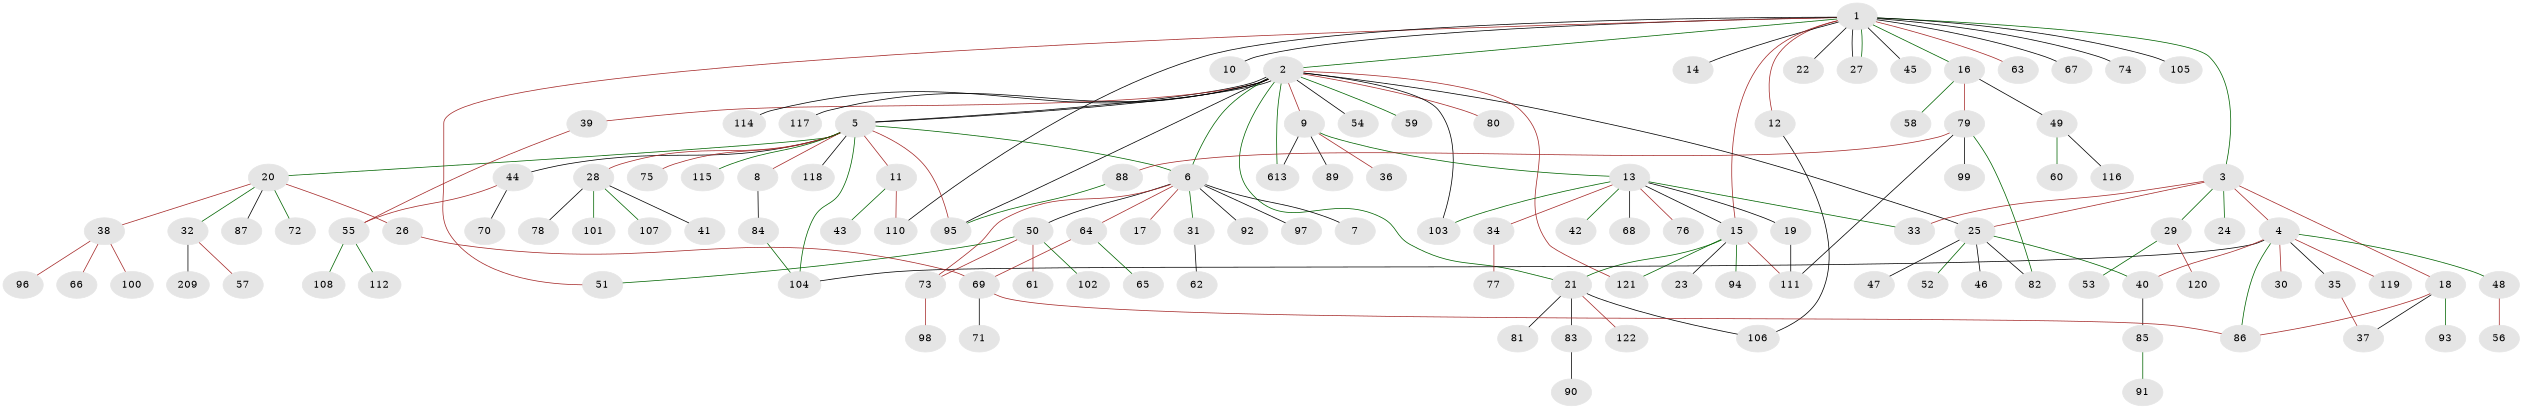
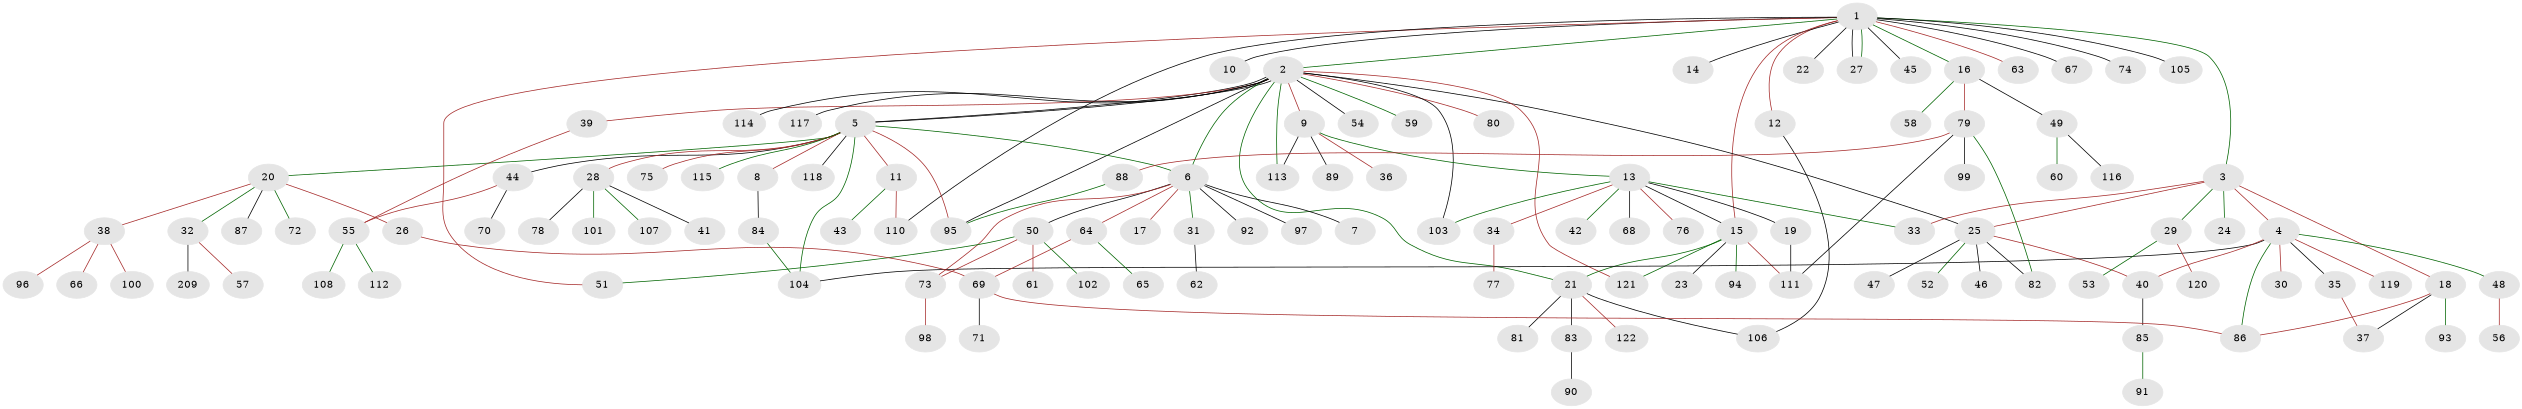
node "613": label "613" -> "113"
edge "25" -- "40": color darkgreen -> brown
